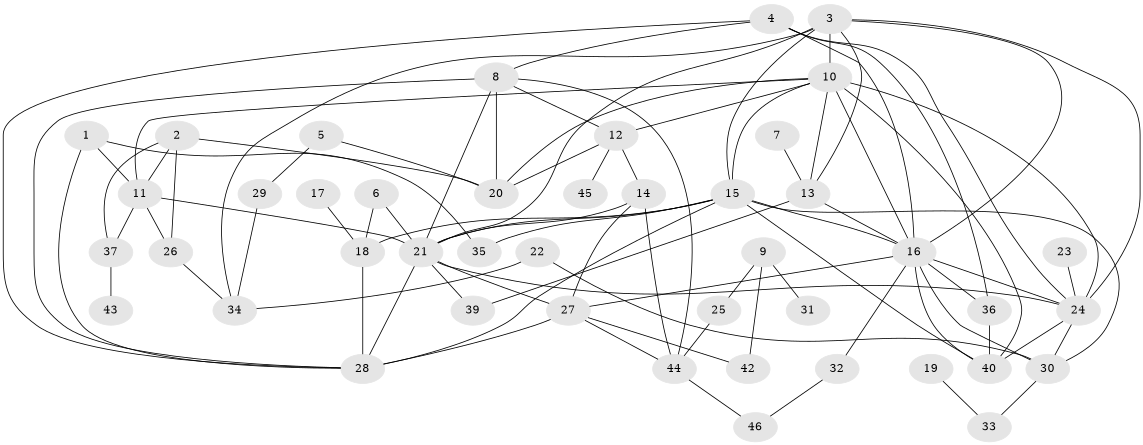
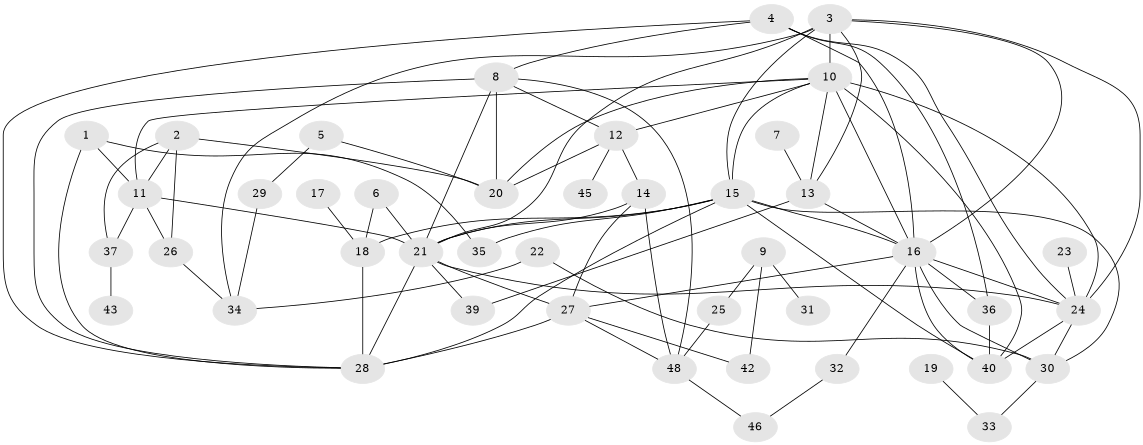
node "44": label "44" -> "48"
